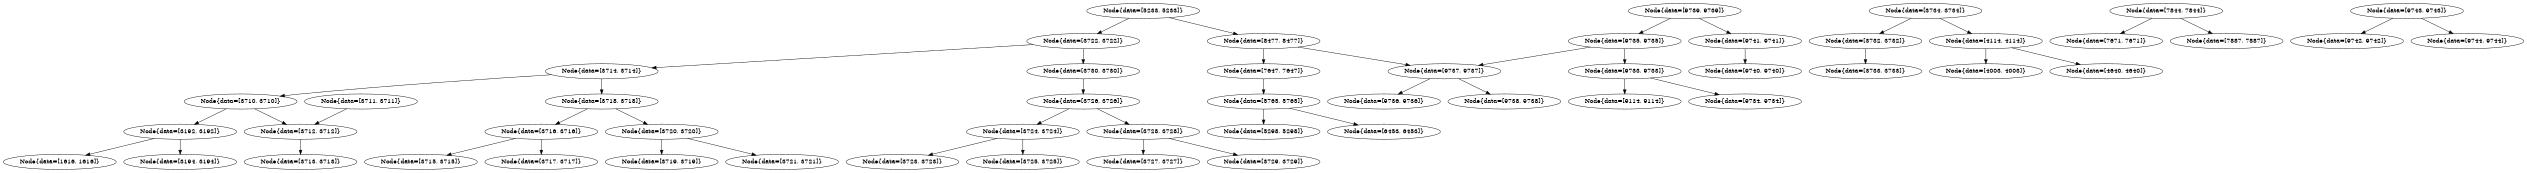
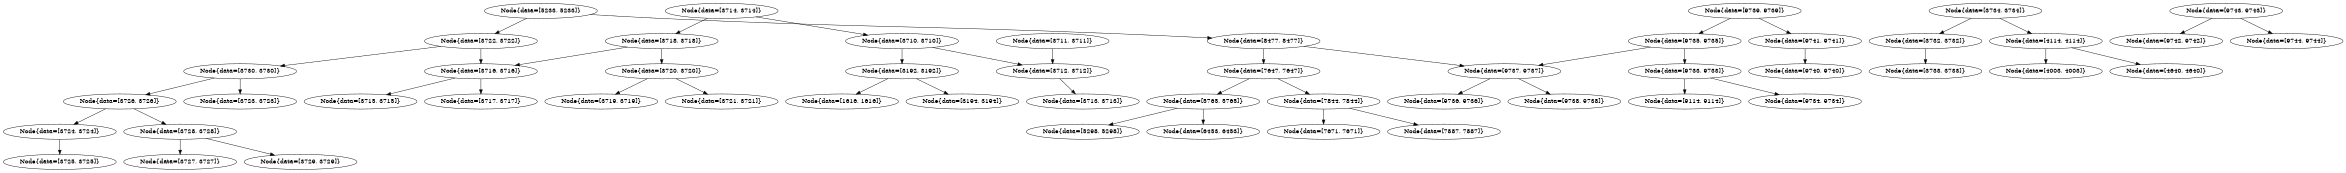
edge "Node{data=[3722, 3722]}" -> "Node{data=[3714, 3714]}": now "Node{data=[3722, 3722]}" -> "Node{data=[3716, 3716]}"
edge "Node{data=[7647, 7647]}" -> "Node{data=[7844, 7844]}": added
edge "Node{data=[3724, 3724]}" -> "Node{data=[3723, 3723]}": now "Node{data=[3730, 3730]}" -> "Node{data=[3723, 3723]}"
